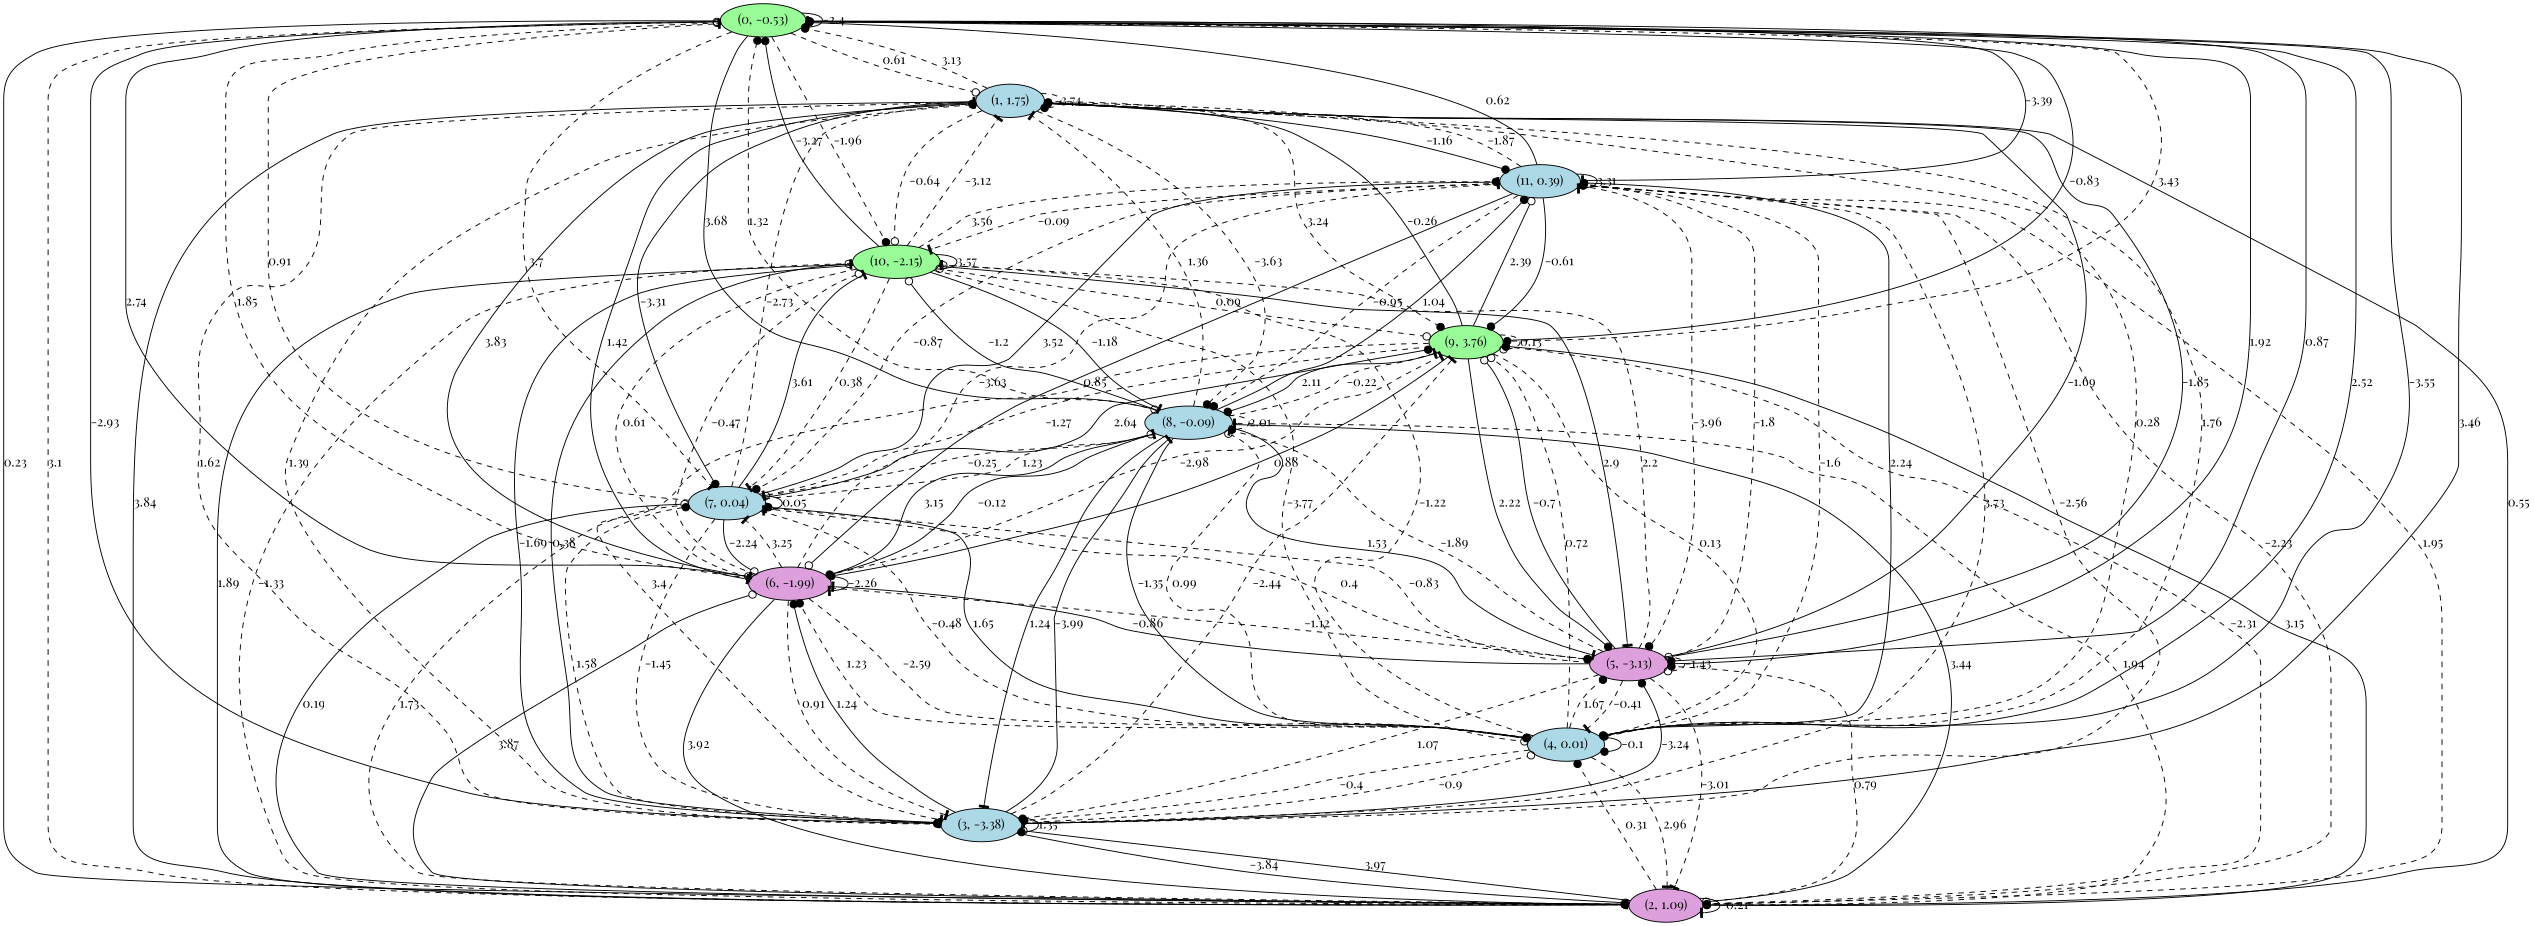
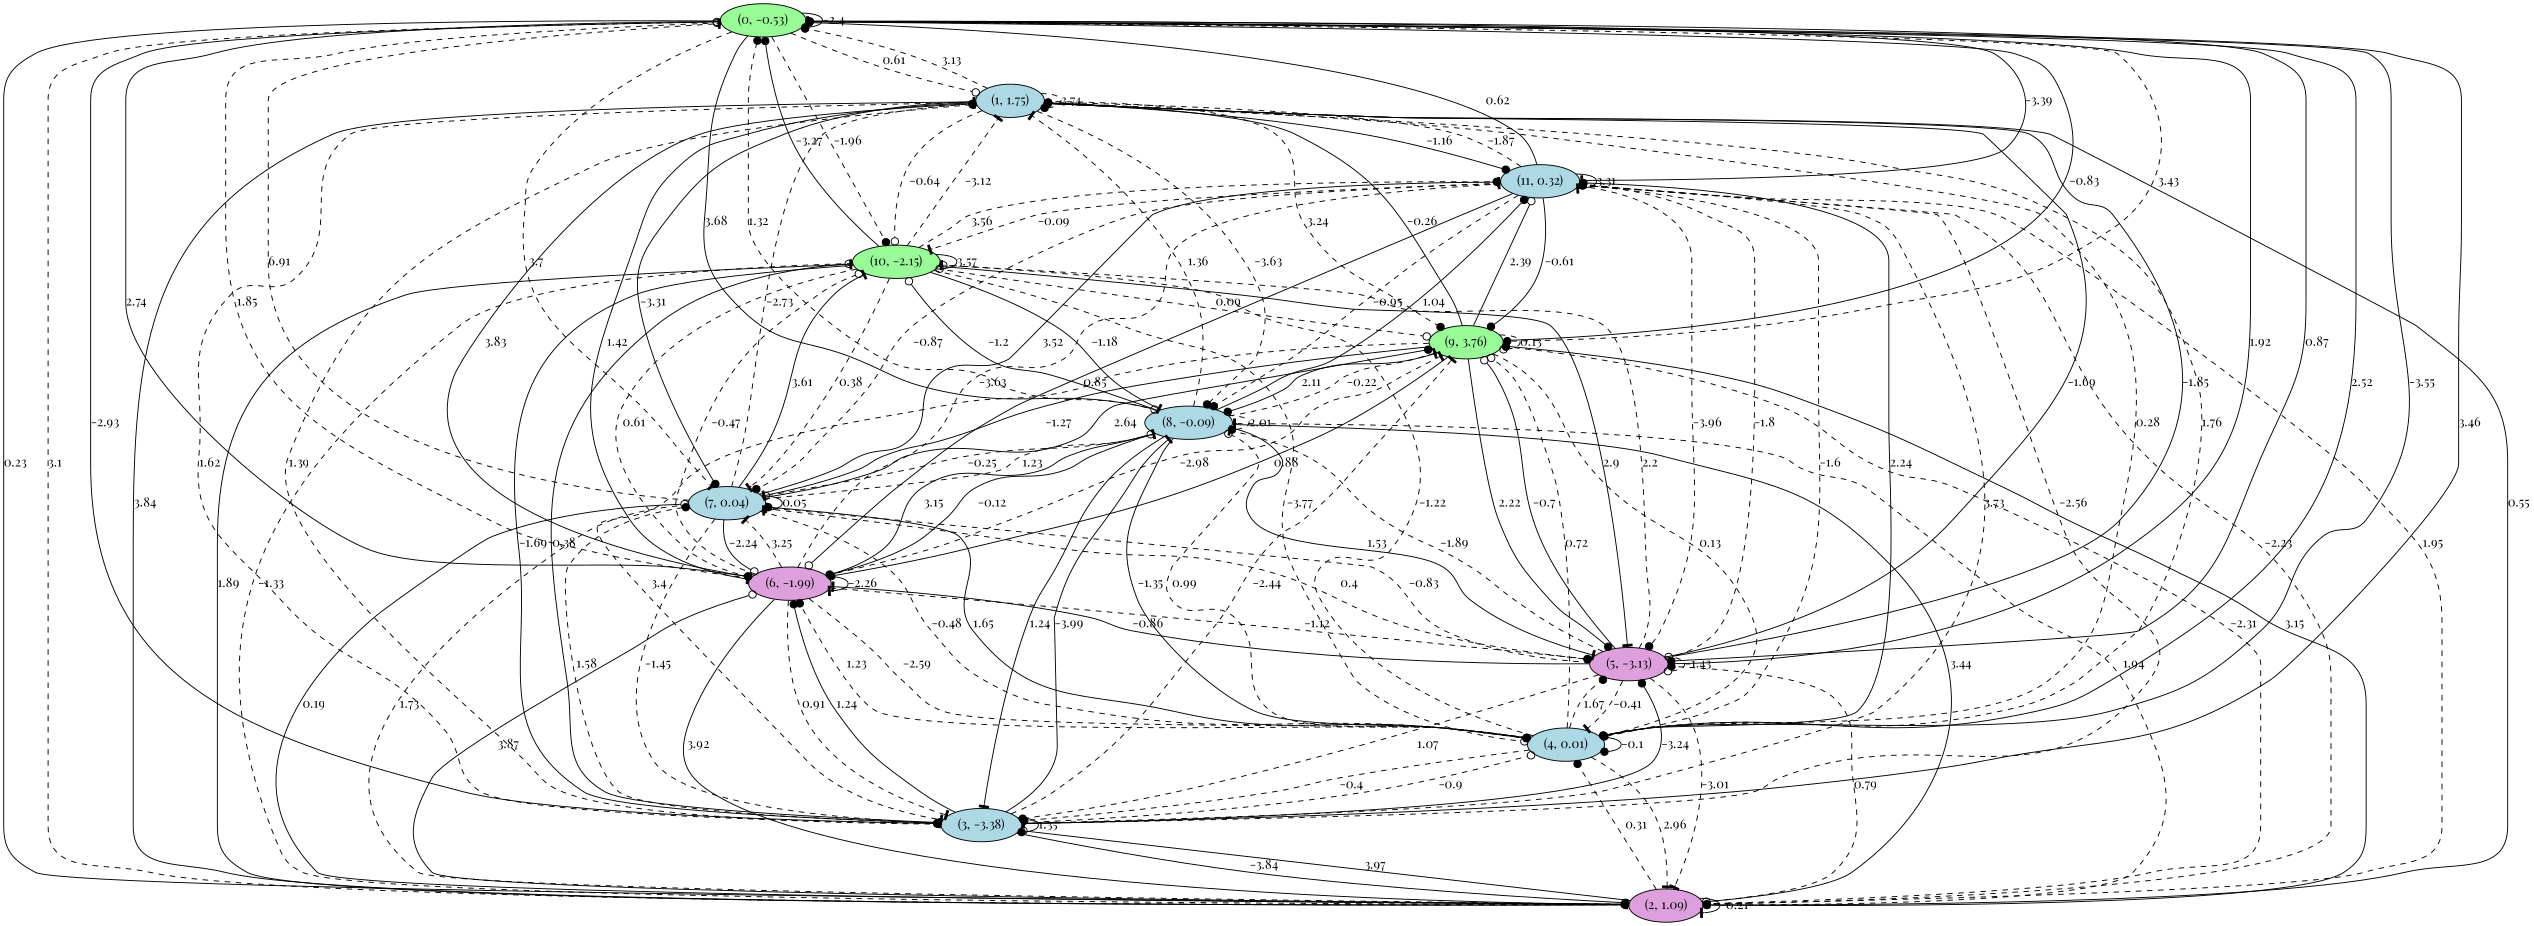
node "(11, 0.39)": label "(11, 0.39)" -> "(11, 0.32)"
edge "(7, 0.04)" -> "(0, -0.53)": label "0.91" -> "6.91"
edge "(9, 3.76)" -> "(7, 0.04)": style dashed -> solid
edge "(10, -2.15)" -> "(6, -1.99)": arrowhead tee -> dot
